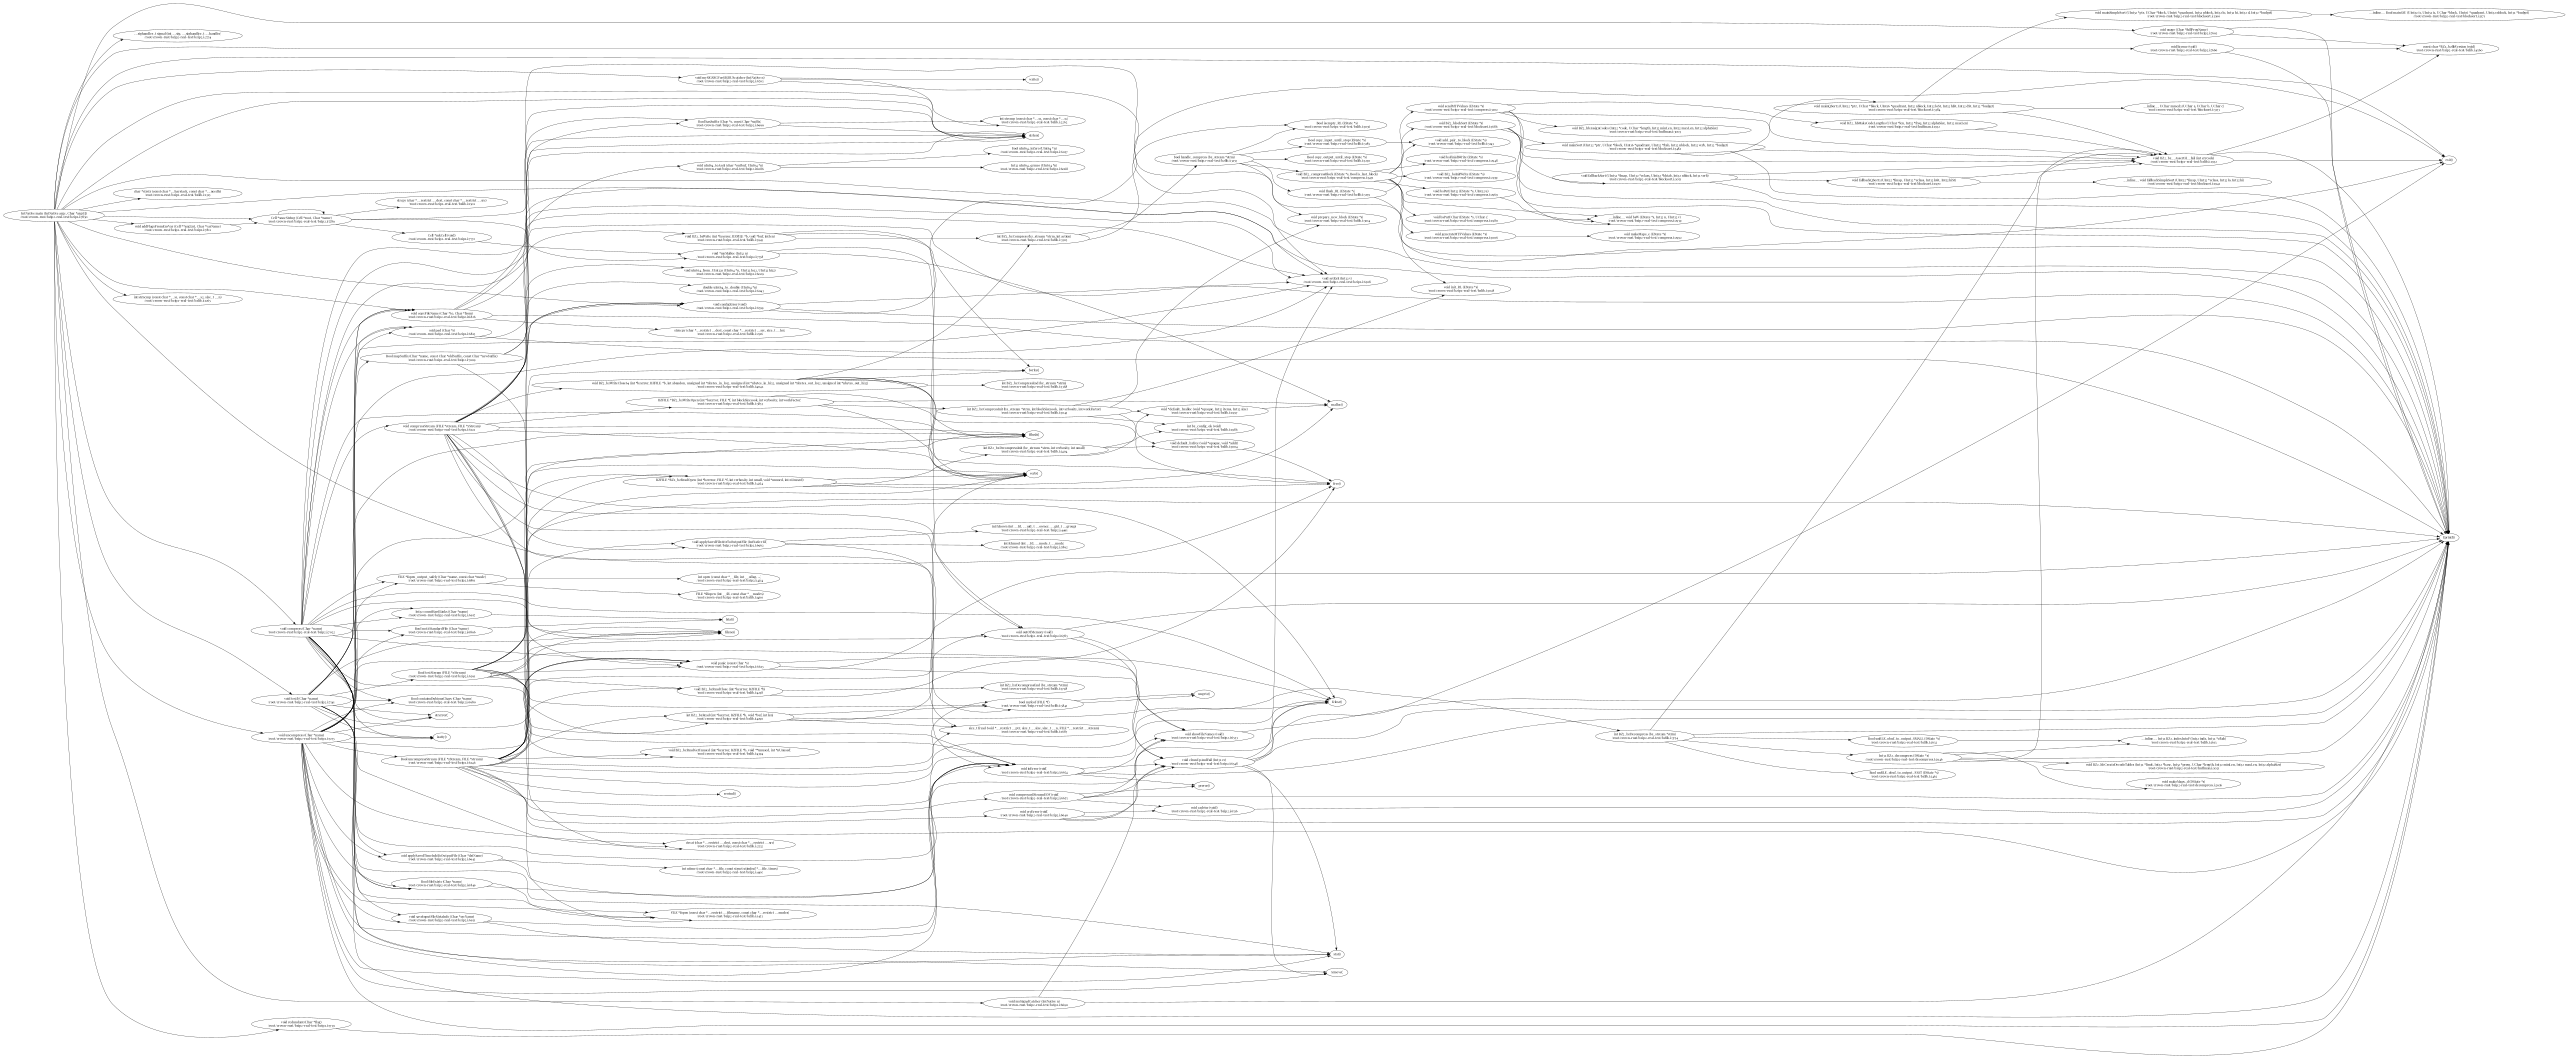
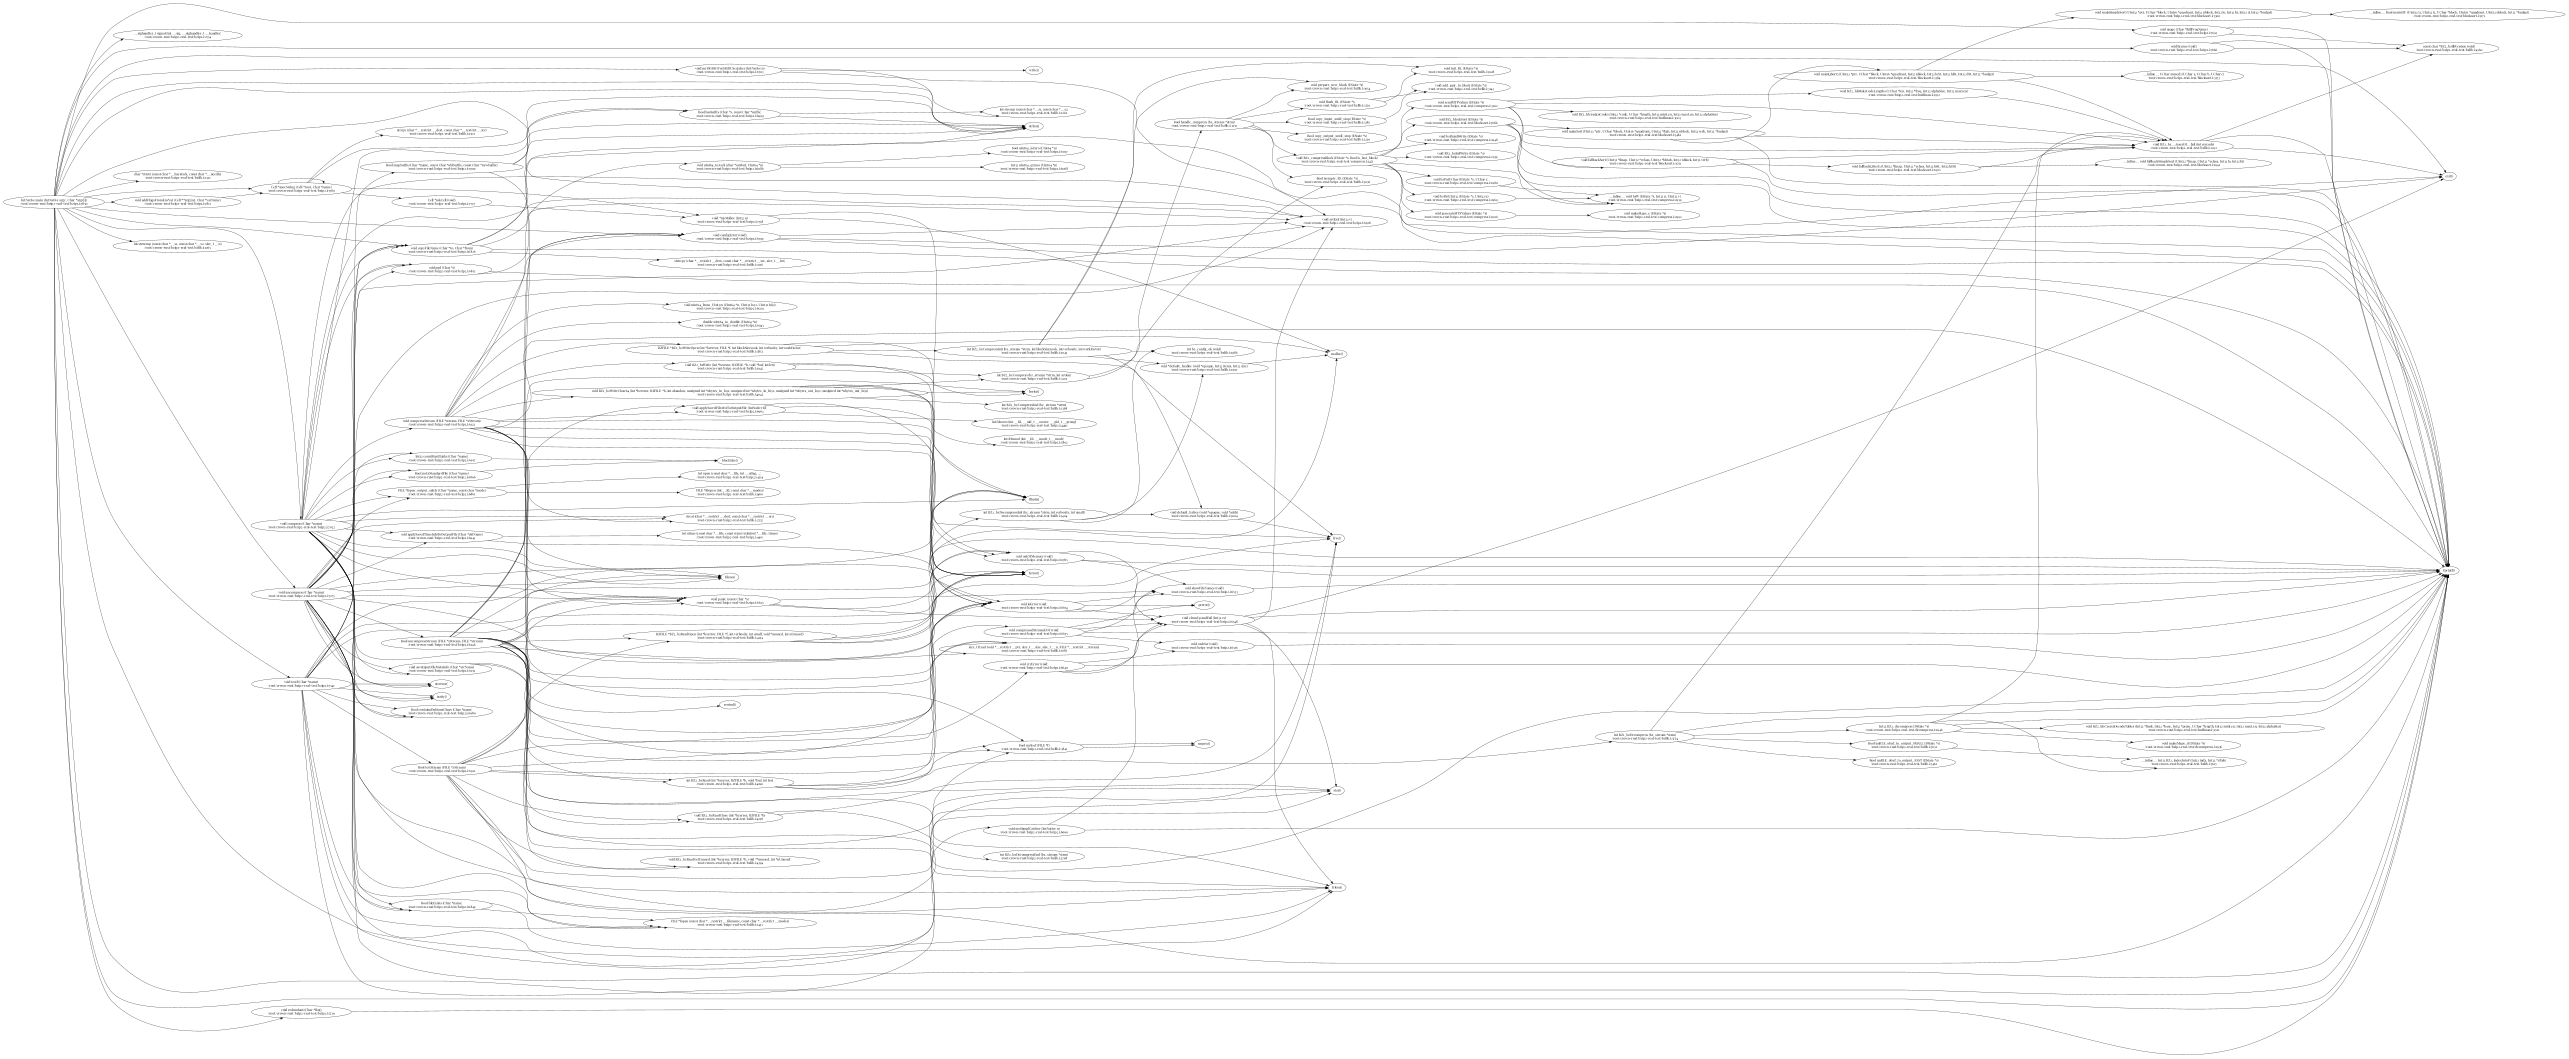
node "verb()": label "verb()" -> "ferror()"
node "lstat()": label "lstat()" -> "blockSize()"
node "remove()": removed
